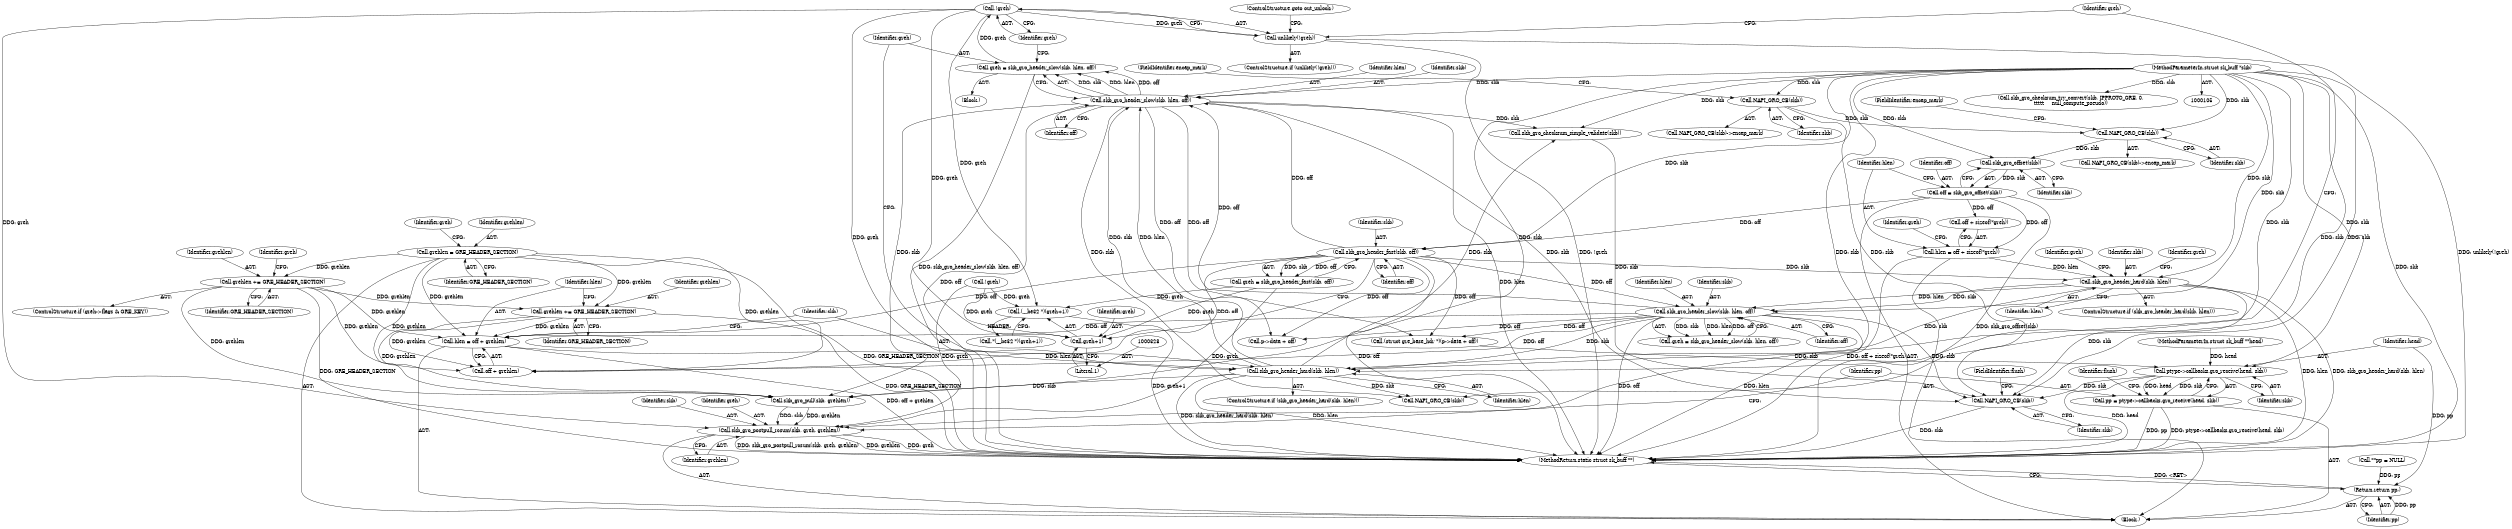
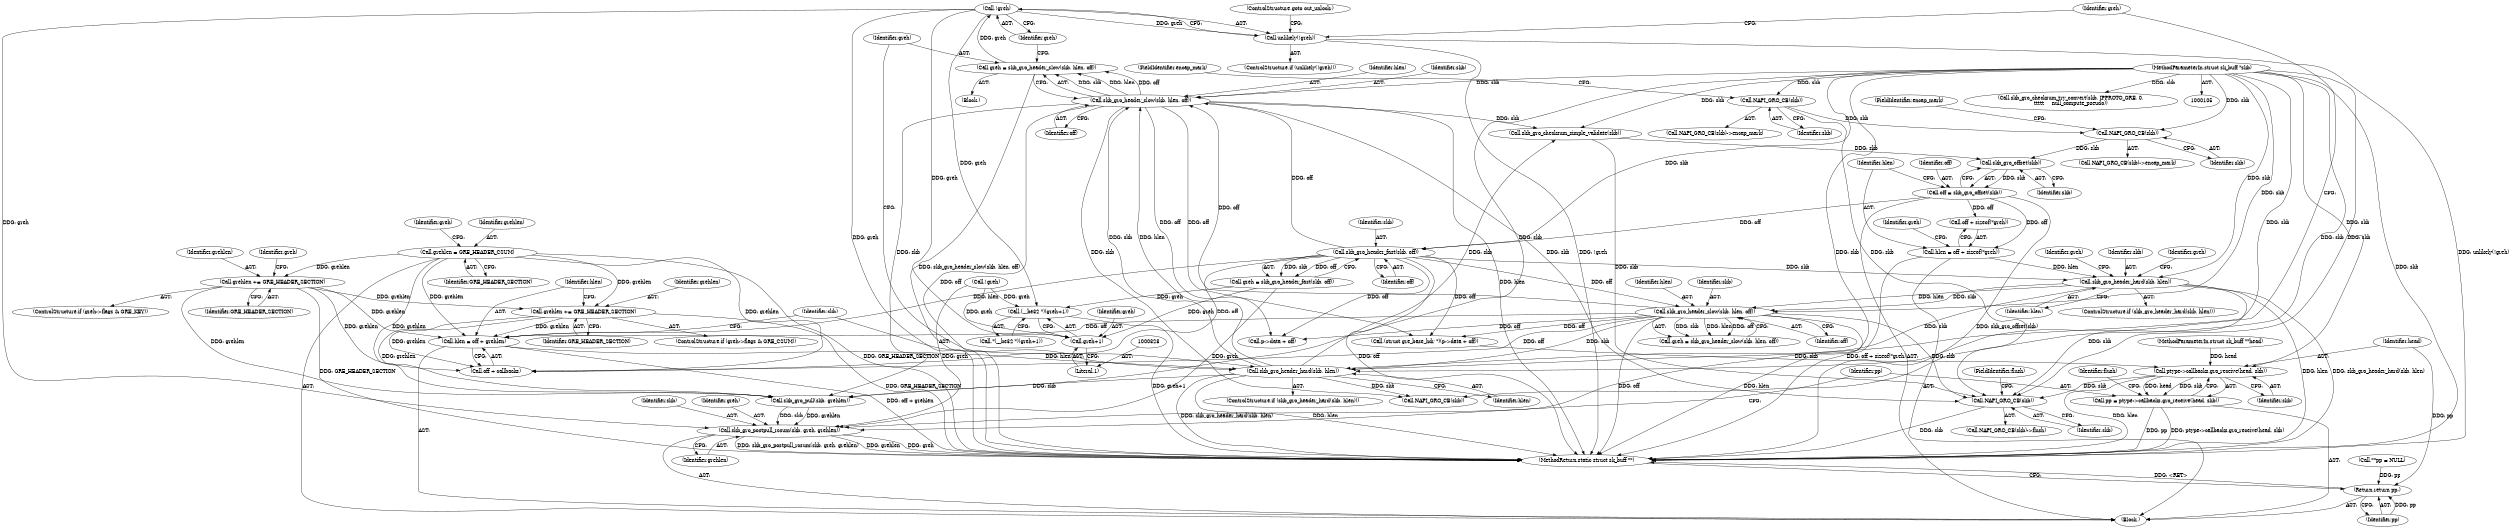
edge "(MethodParameterIn,struct sk_buff *skb)" -> "(Call,skb_gro_offset(skb))": now "(Call,skb_gro_checksum_simple_validate(skb))" -> "(Call,skb_gro_offset(skb))"
node "(Call,grehlen = GRE_HEADER_SECTION)": label "(Call,grehlen = GRE_HEADER_SECTION)" -> "(Call,grehlen = GRE_HEADER_CSUM)"
edge "(Call,skb_gro_header_fast(skb, off))" -> "(Call,hlen = off + grehlen)": label "DDG: off" -> "DDG: hlen"
edge "(Call,skb_gro_header_fast(skb, off))" -> "(Call,greh+1)": now "(Call,(__be32 *)(greh+1))" -> "(Call,greh+1)"
edge "(Call,(__be32 *)(greh+1))" -> "(Call,*(__be32 *)(greh+1))": label "HEADER: " -> "AST: "
node "(ControlStructure,if (greh->flags & GRE_CSUM))": added
node "(Call,off + grehlen)": label "(Call,off + grehlen)" -> "(Call,off + callbacks)"
edge "(Call,ptype->callbacks.gro_receive(head, skb))" -> "(MethodReturn,static struct sk_buff **)": label "DDG: head" -> "DDG: hlen"
node "(Call,NAPI_GRO_CB(skb)->flush)": added
